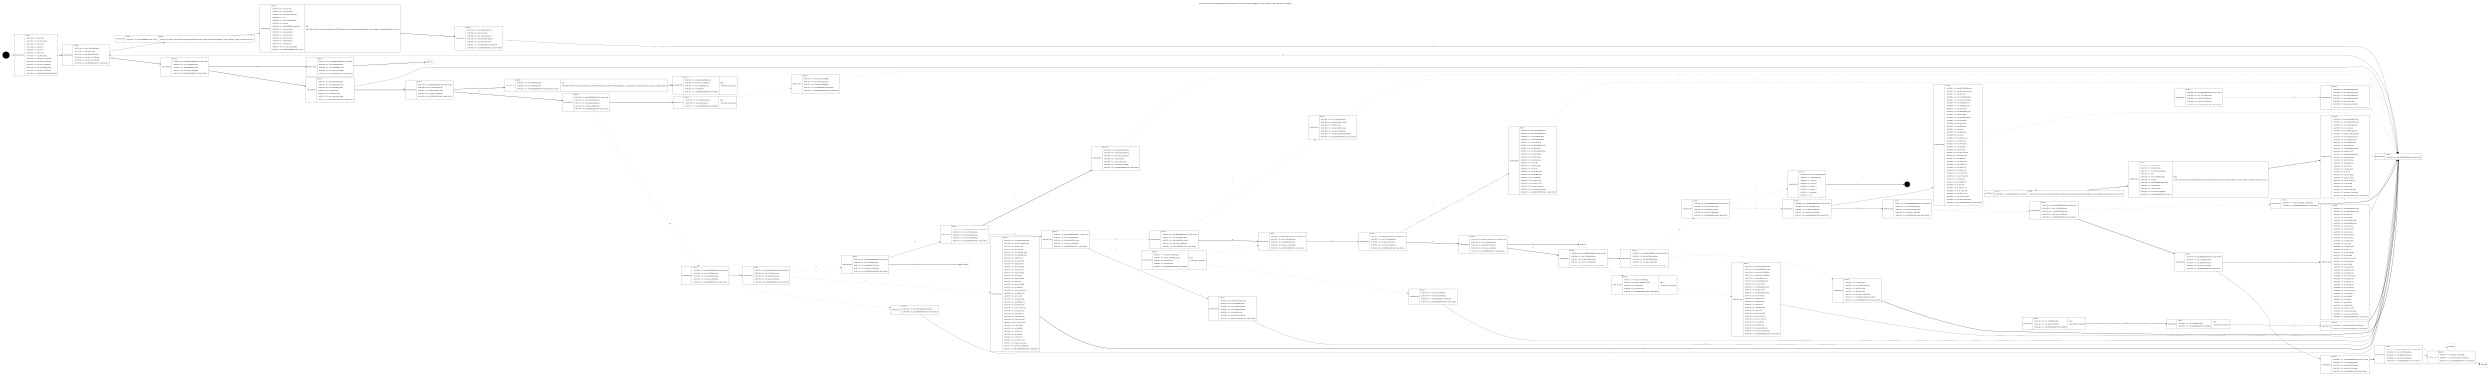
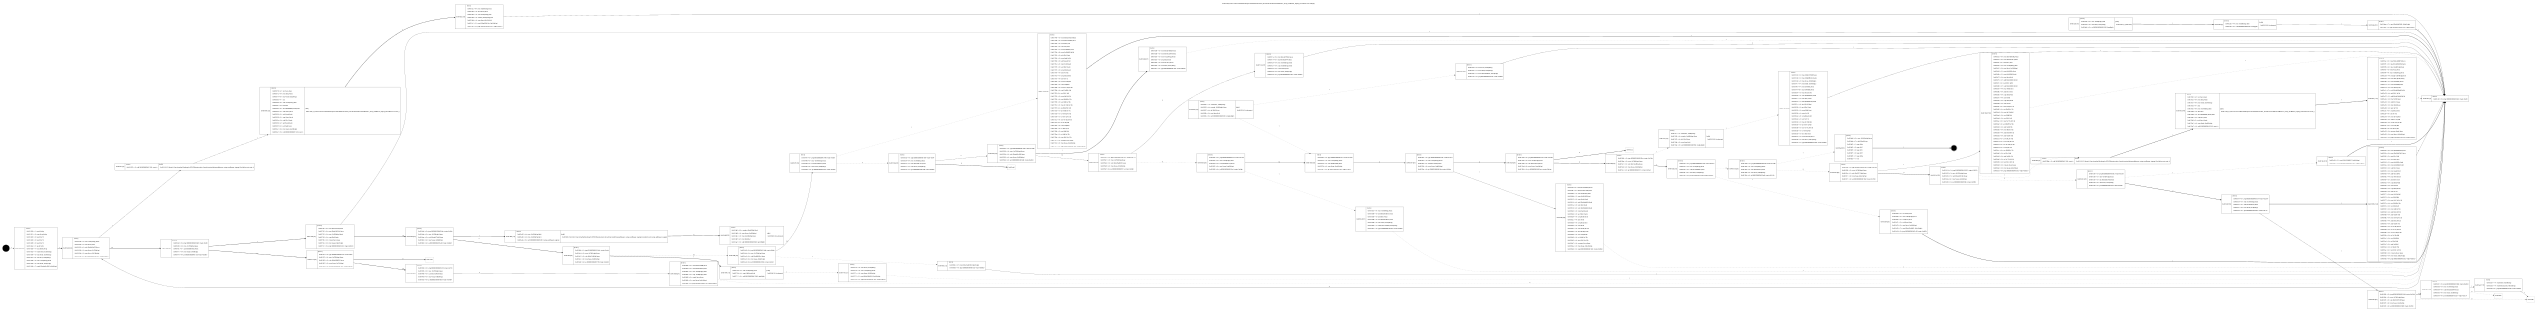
edge "0x40147a [22]" -> "0x401490 [22]": added, label "20"
